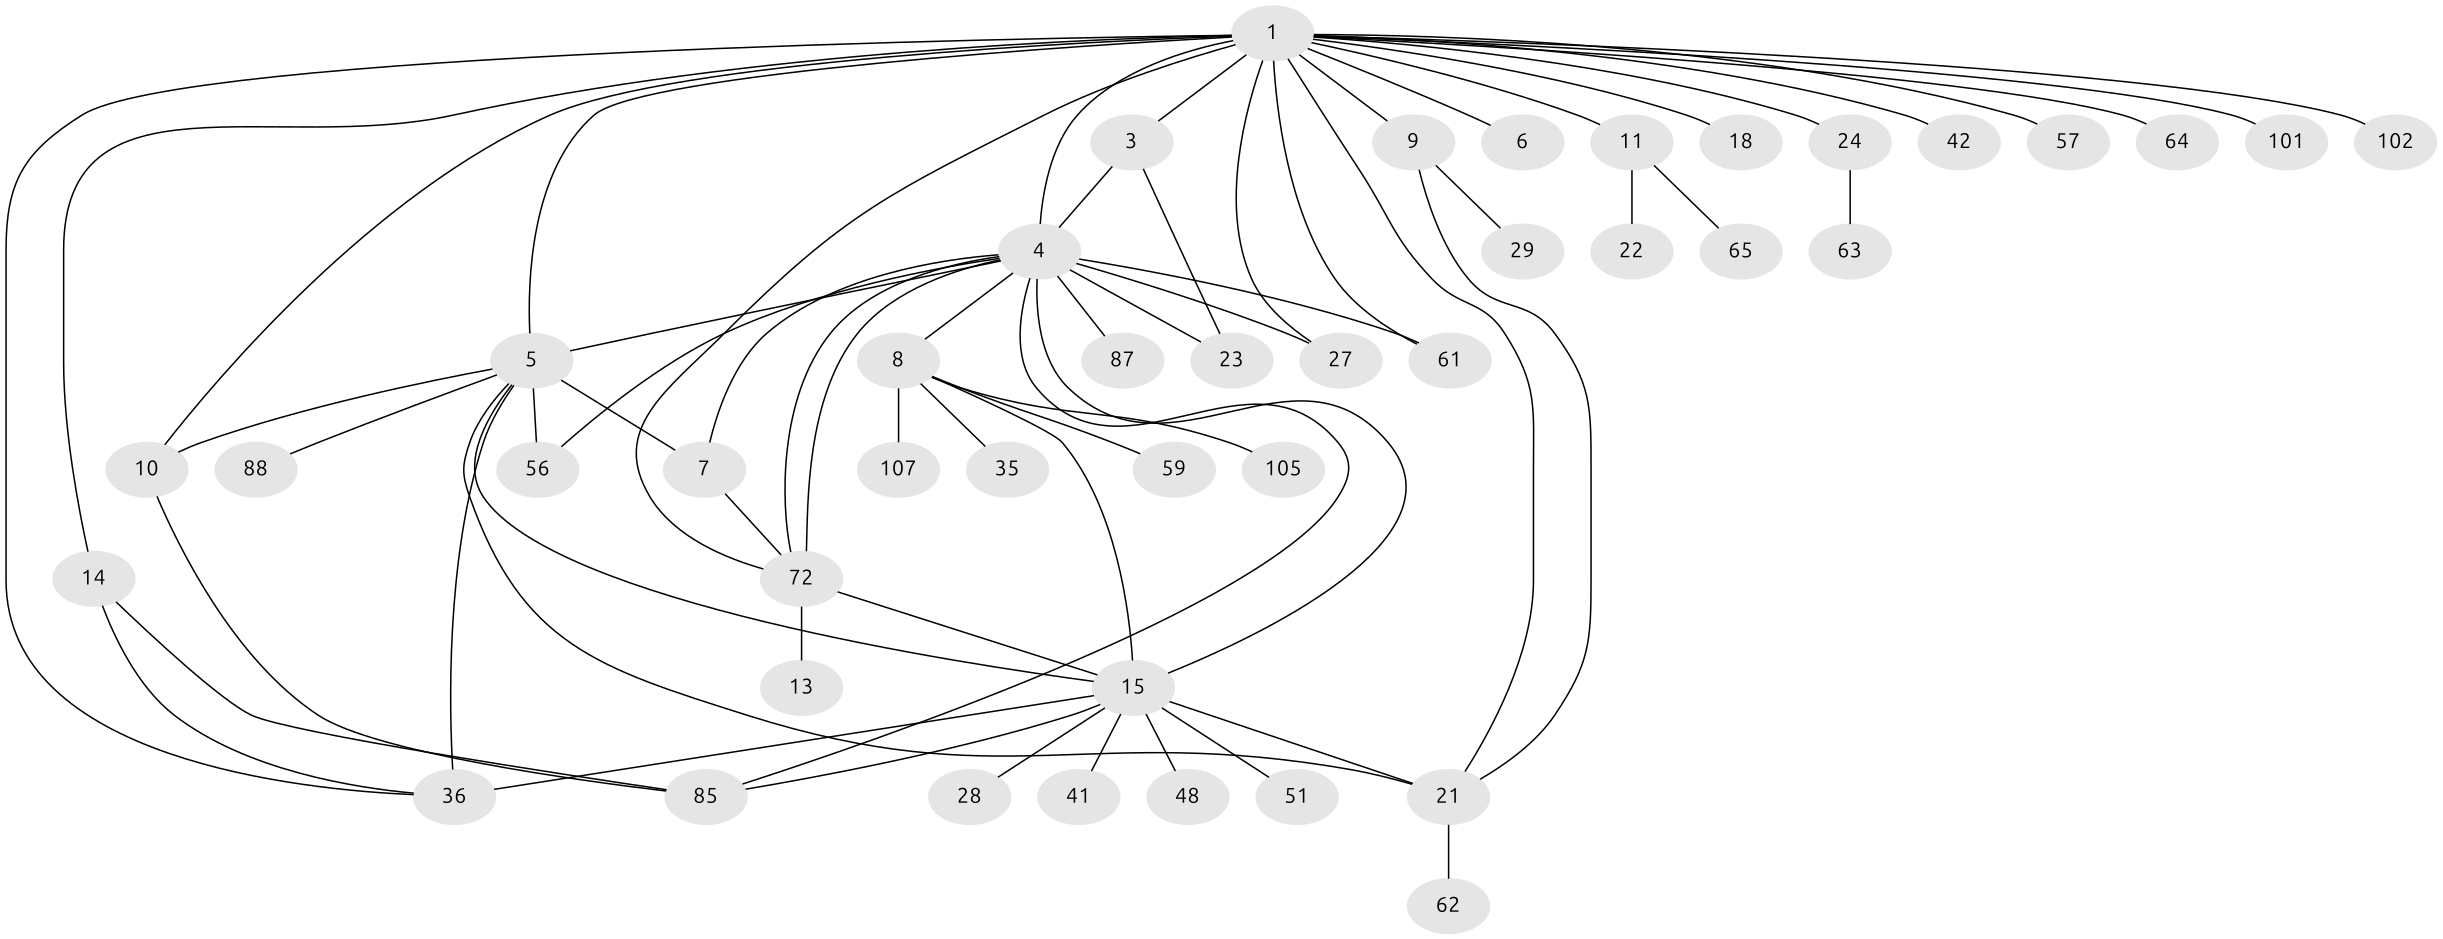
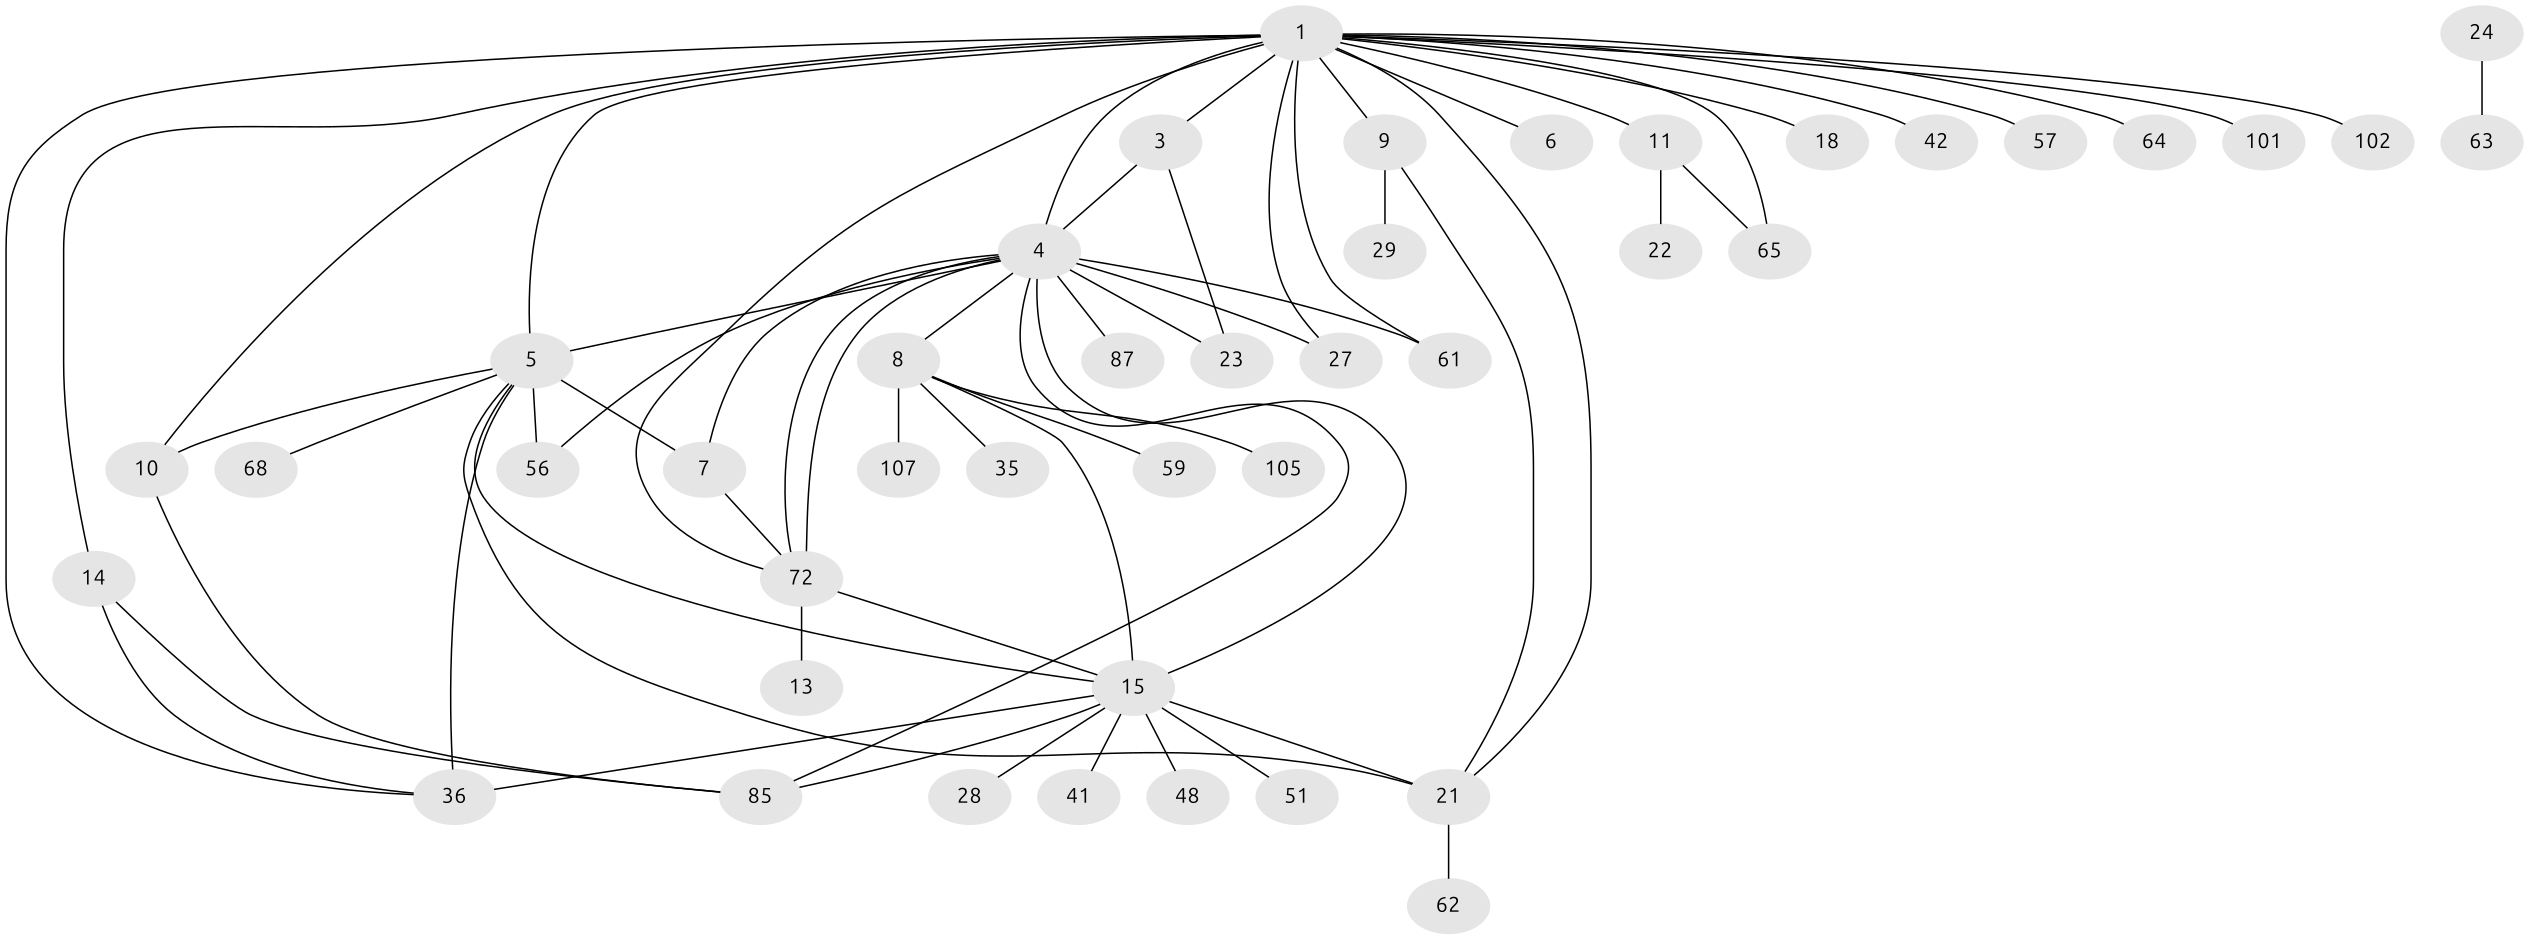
edge "1" -- "24": now "1" -- "65"
node "88": label "88" -> "68"
